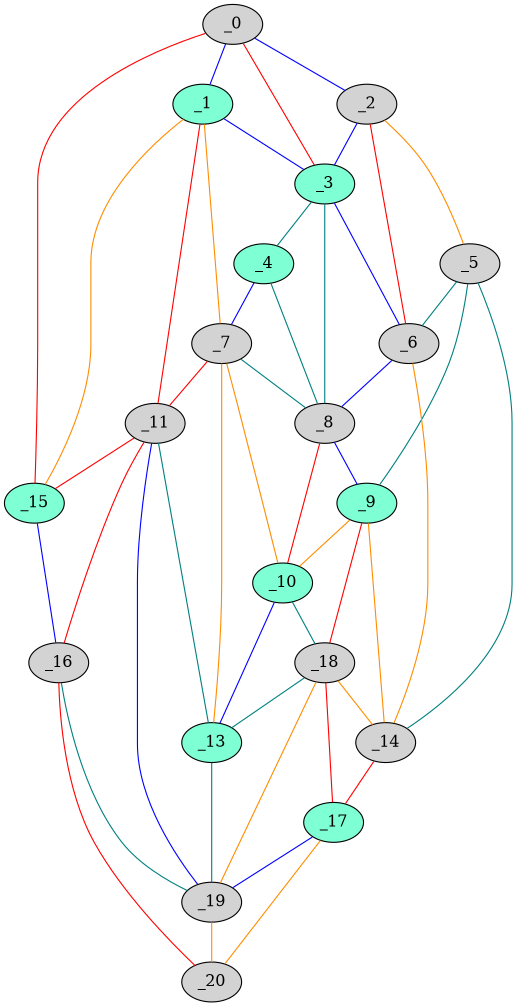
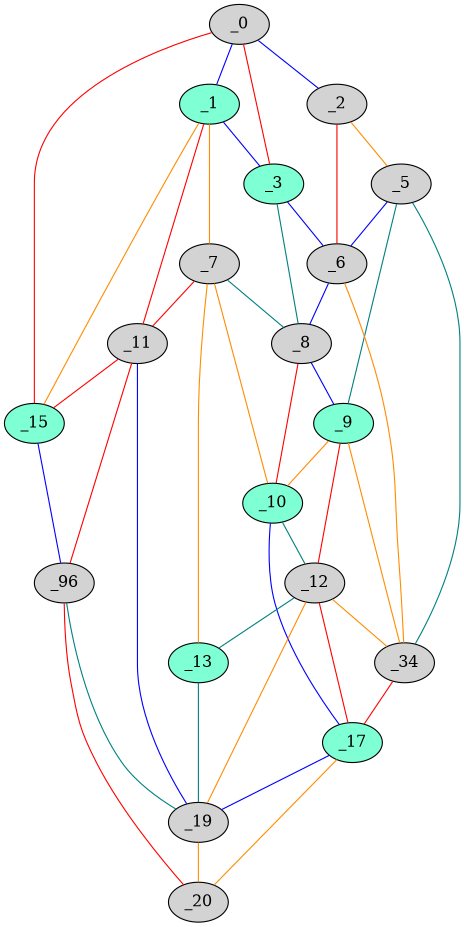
edge "_2" -- "_3": removed
node "_4": removed
edge "_5" -- "_6": color teal -> blue
edge "_11" -- "_13": removed
node "_16": label "_16" -> "_96"
edge "_10" -- "_13": now "_10" -- "_17"
node "_18": label "_18" -> "_12"
node "_14": label "_14" -> "_34"
